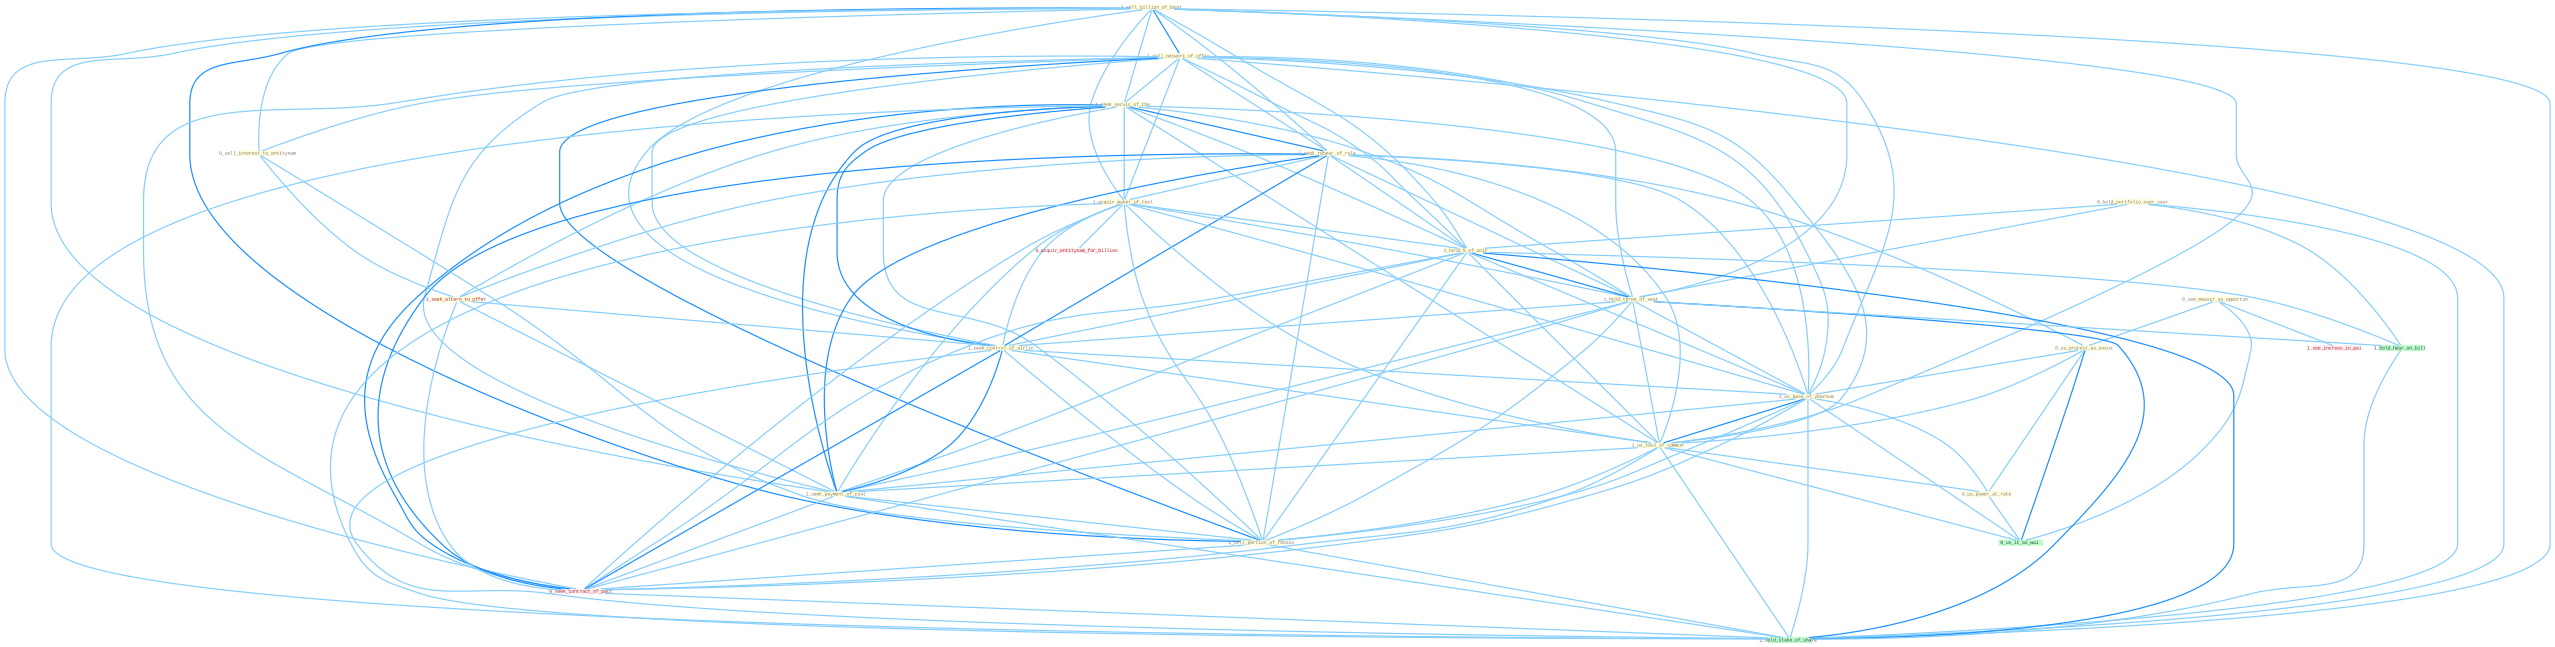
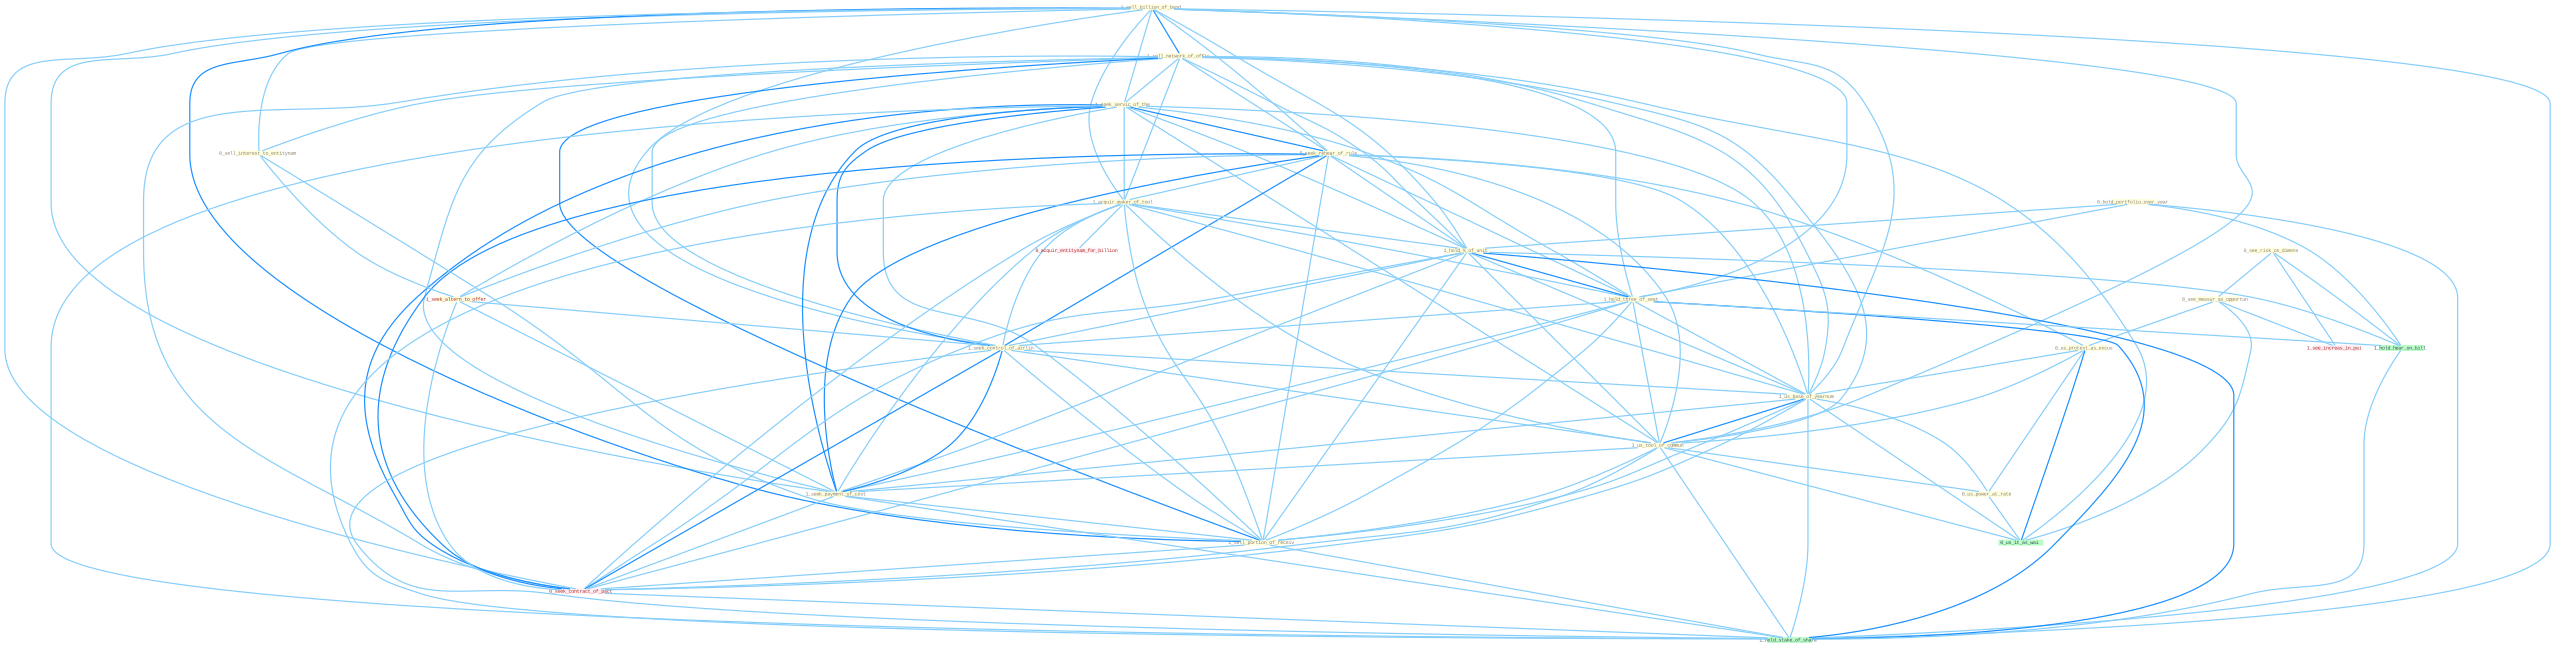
node "1_seek_rehear_of_rule": label "1_seek_rehear_of_rule" -> "5_seek_rehear_of_rule"
edge "1_sell_network_of_offic" -- "1_hold_stake_of_share": now "1_sell_network_of_offic" -- "0_us_it_as_wai"
node "0_see_risk_on_dimens": added
